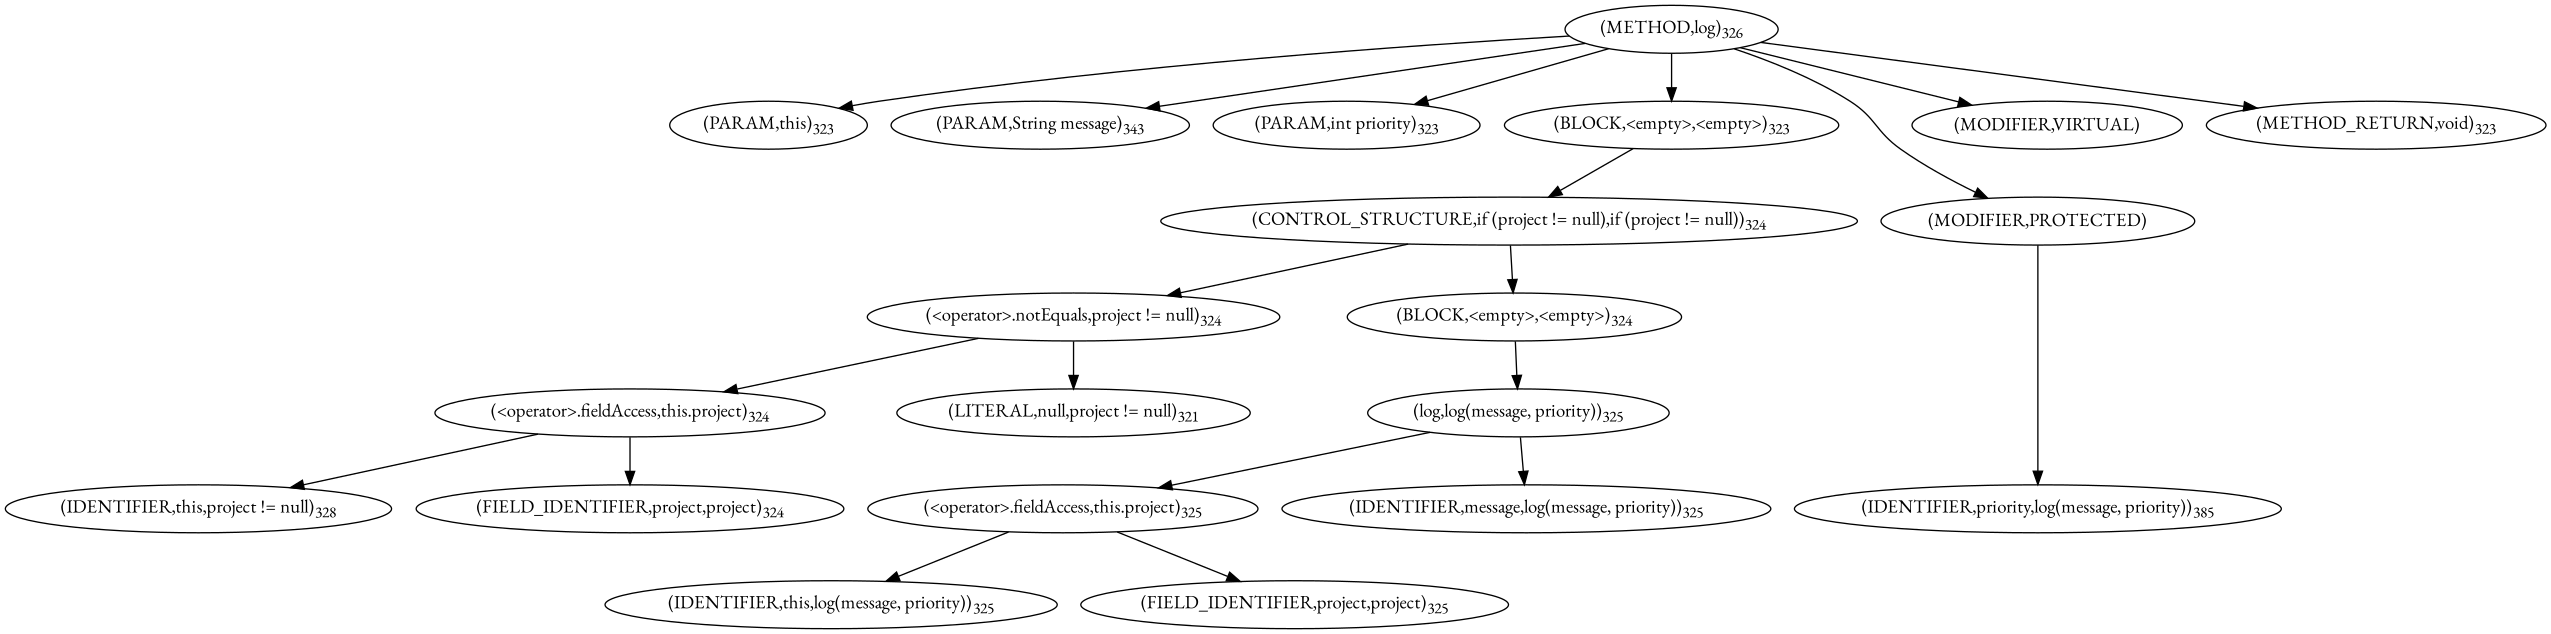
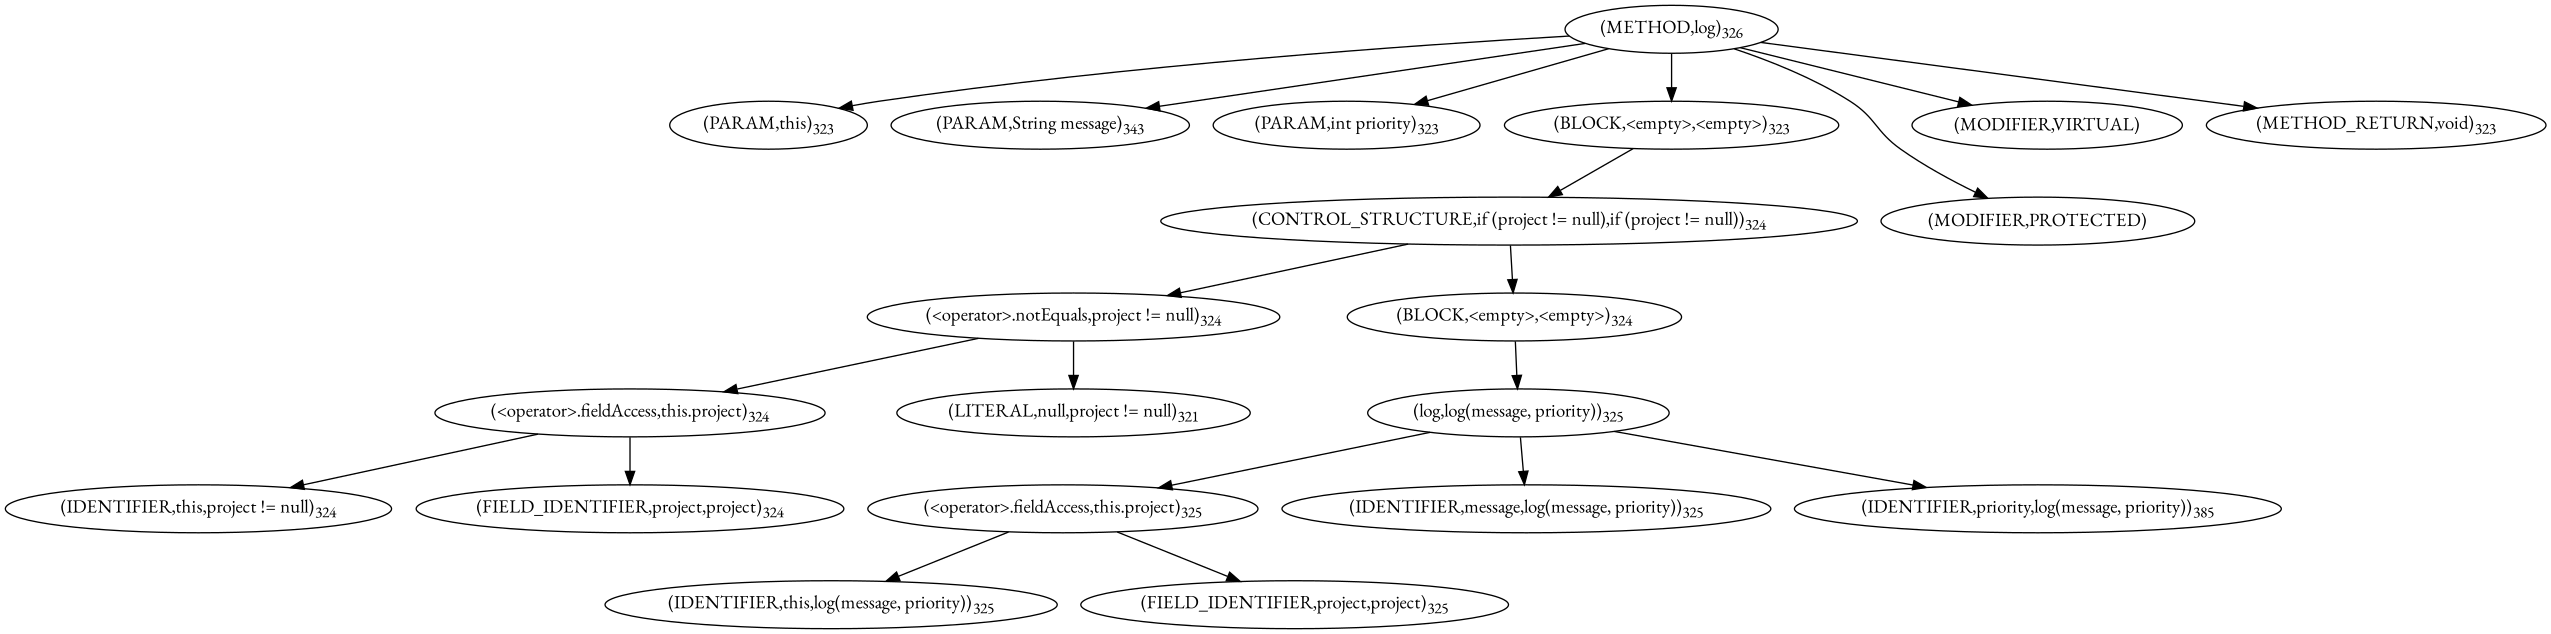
edge "(MODIFIER,PROTECTED)" -> "(IDENTIFIER,priority,log(message, priority))": now "(log,log(message, priority))" -> "(IDENTIFIER,priority,log(message, priority))"
node "(IDENTIFIER,this,project != null)": text "328" -> "324"
